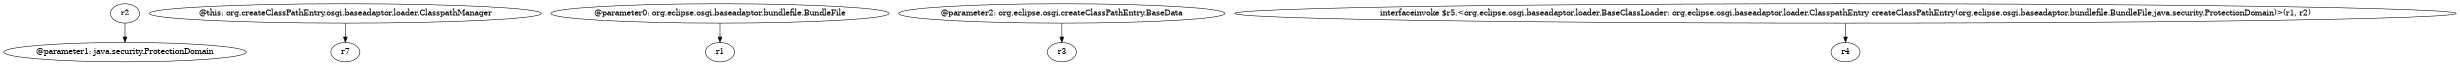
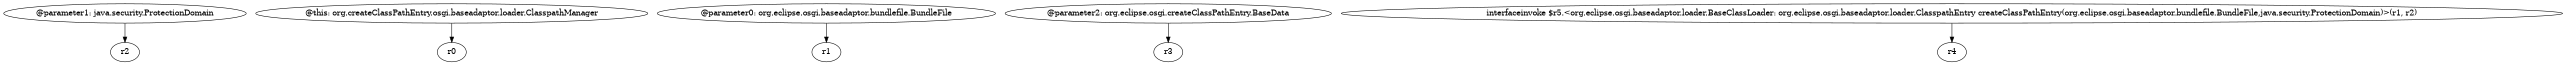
edge "r2" -> "@parameter1: java.security.ProtectionDomain": reversed
node "r7": label "r7" -> "r0"
